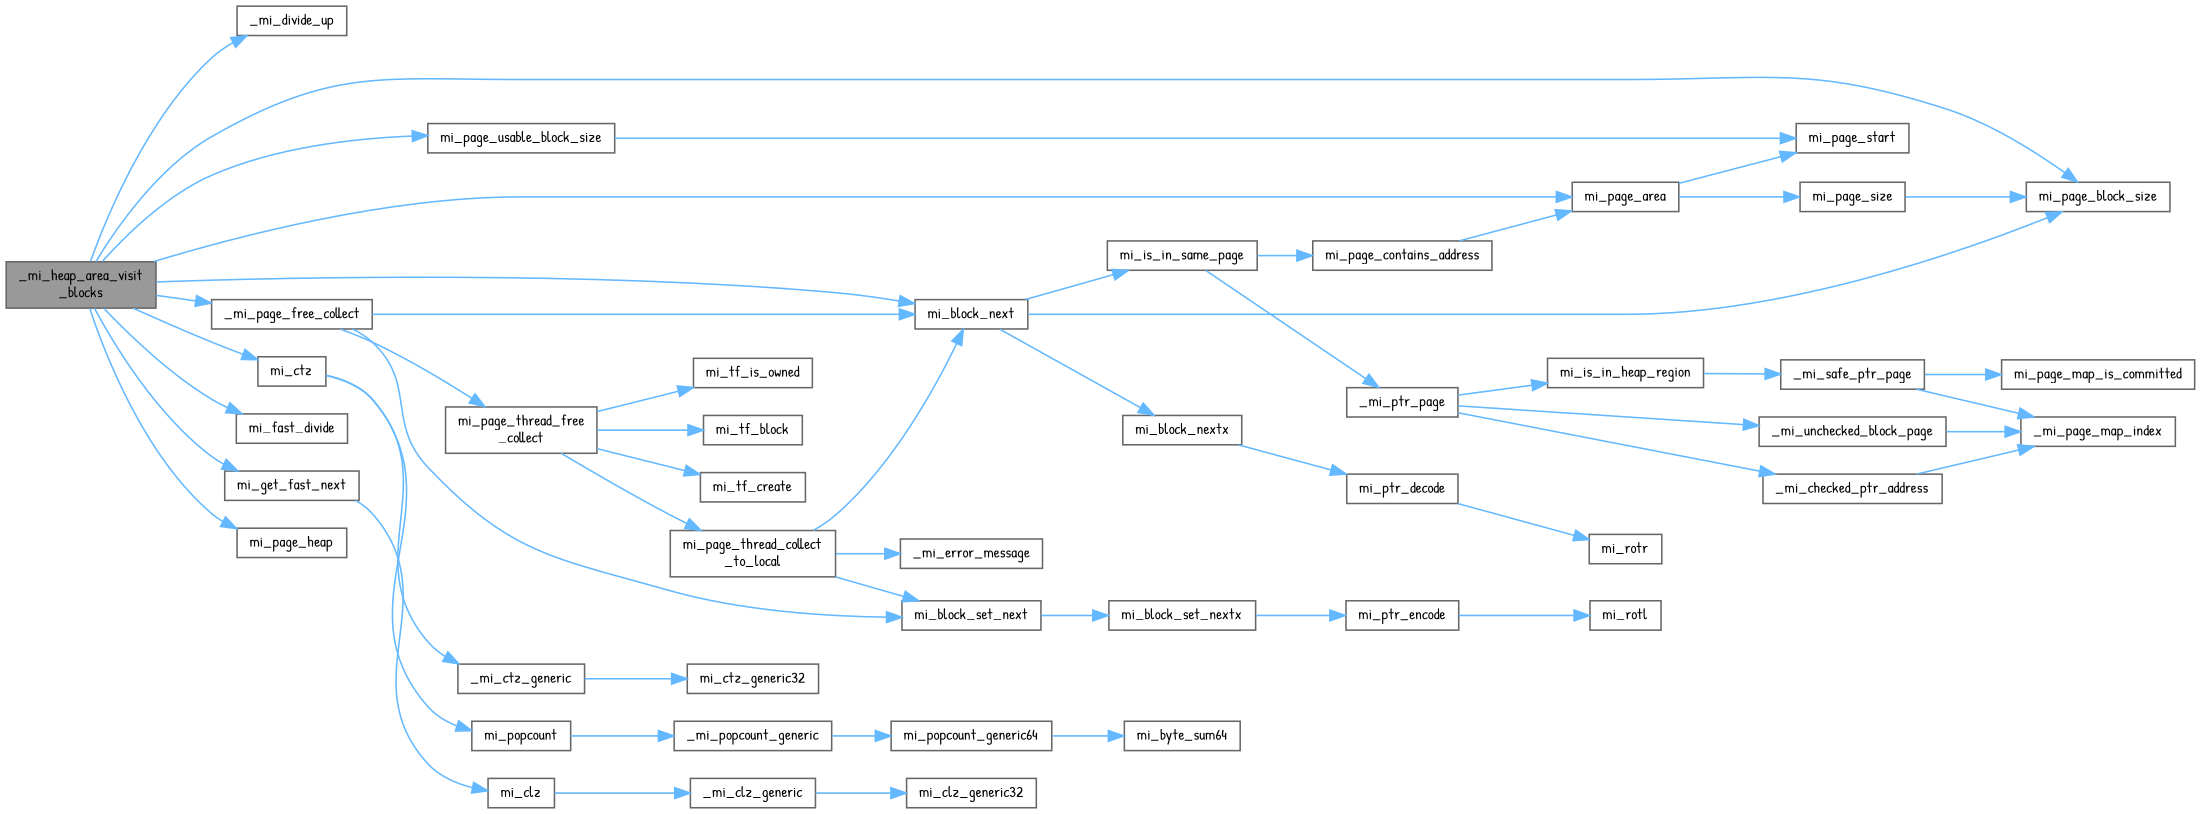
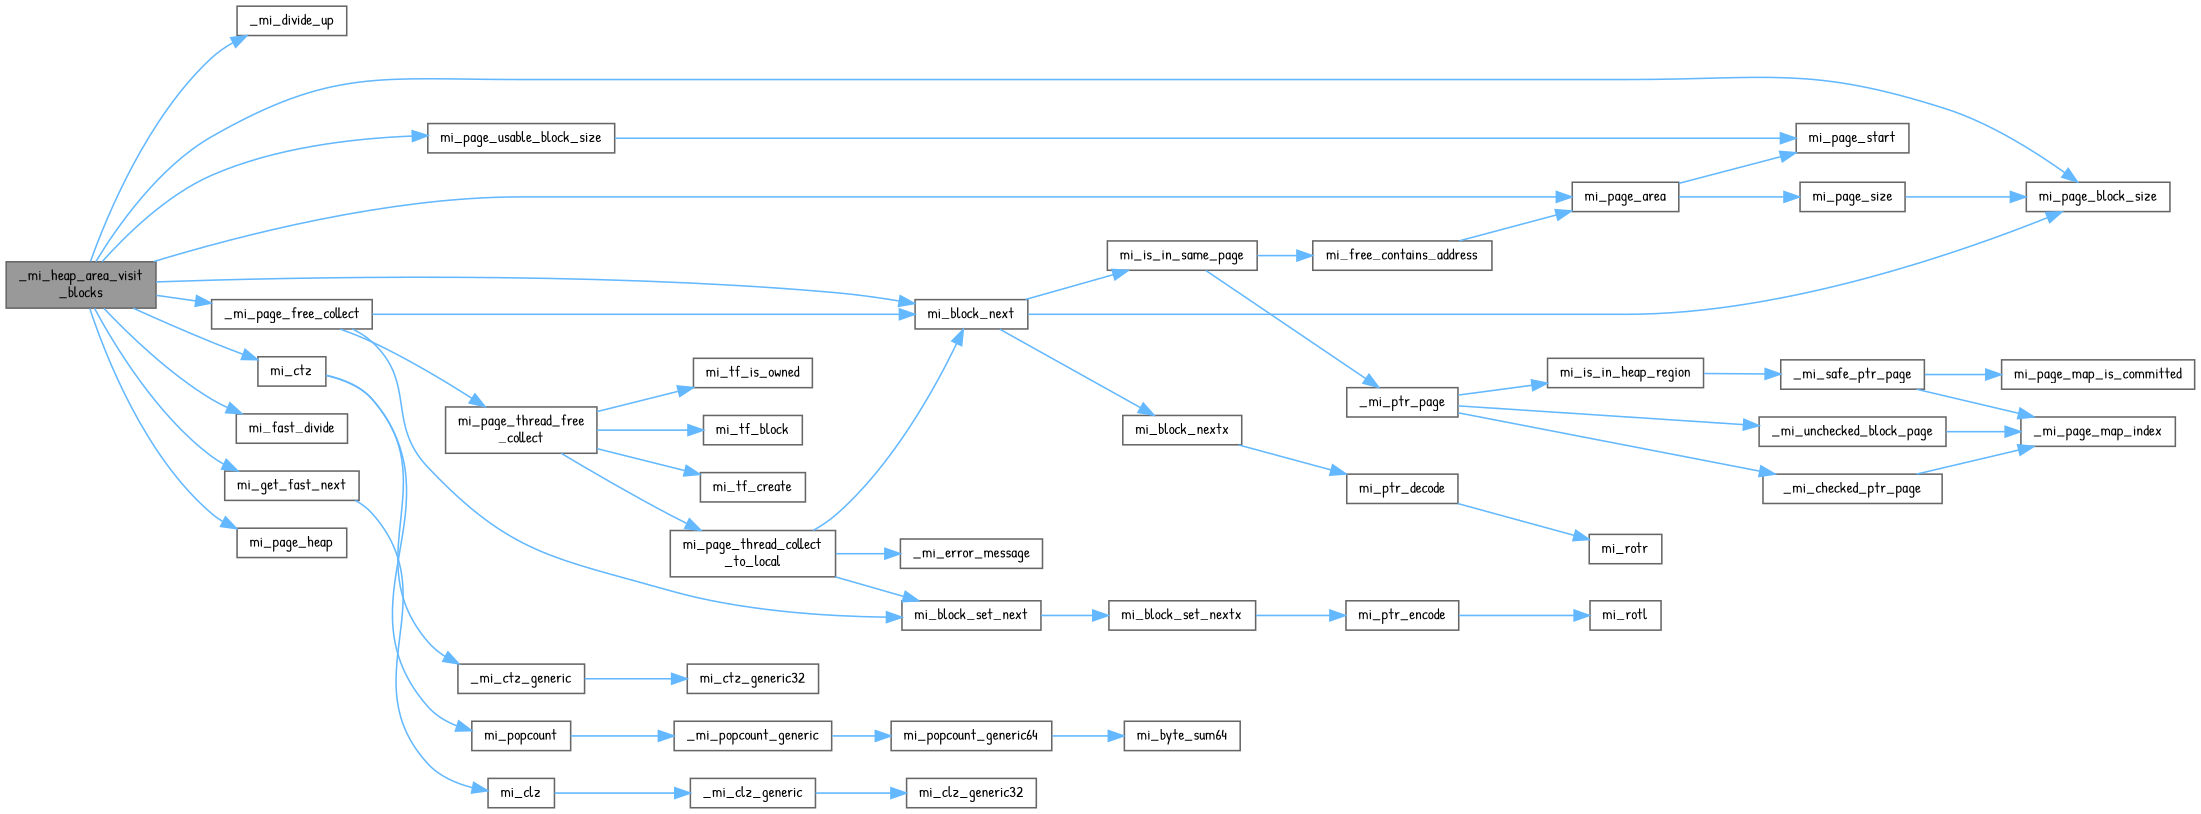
node "mi_page_contains_address": label "mi_page_contains_address" -> "mi_free_contains_address"
node "_mi_checked_ptr_address": label "_mi_checked_ptr_address" -> "_mi_checked_ptr_page"
